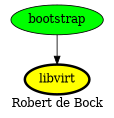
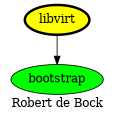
edge "bootstrap" -> "libvirt": reversed
